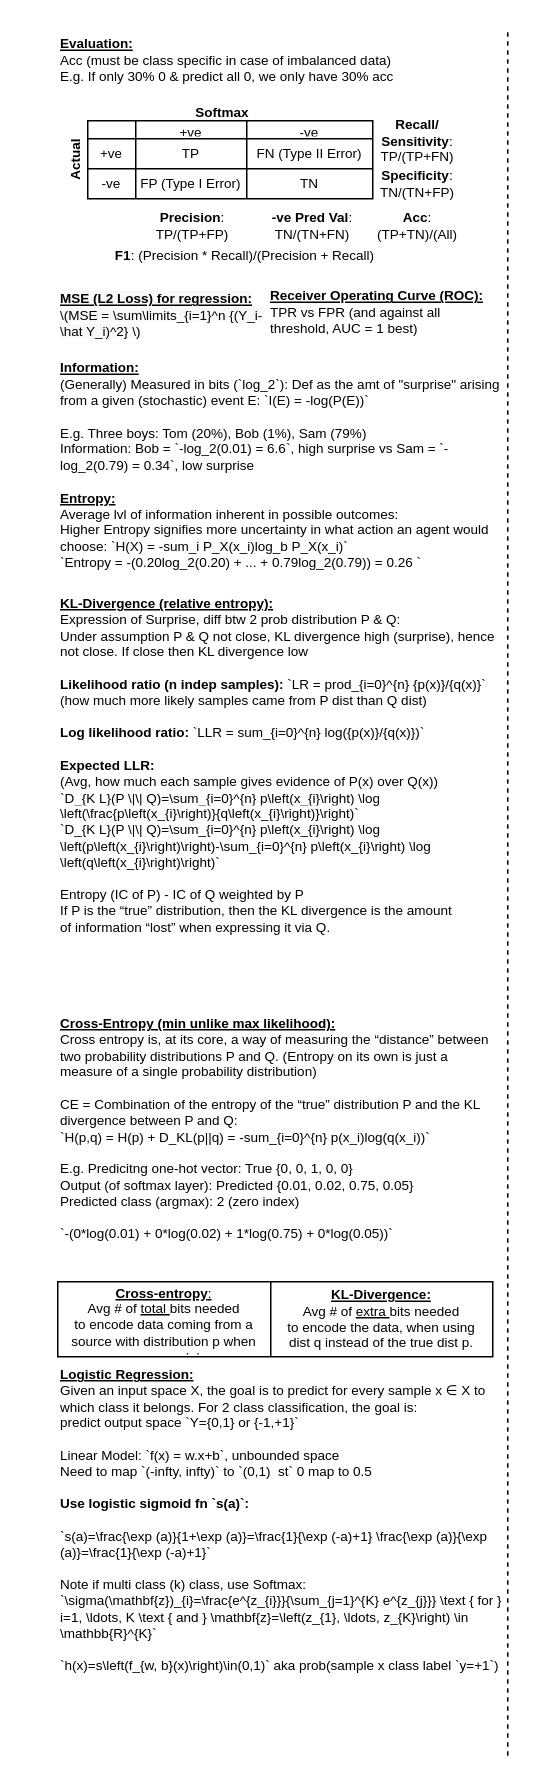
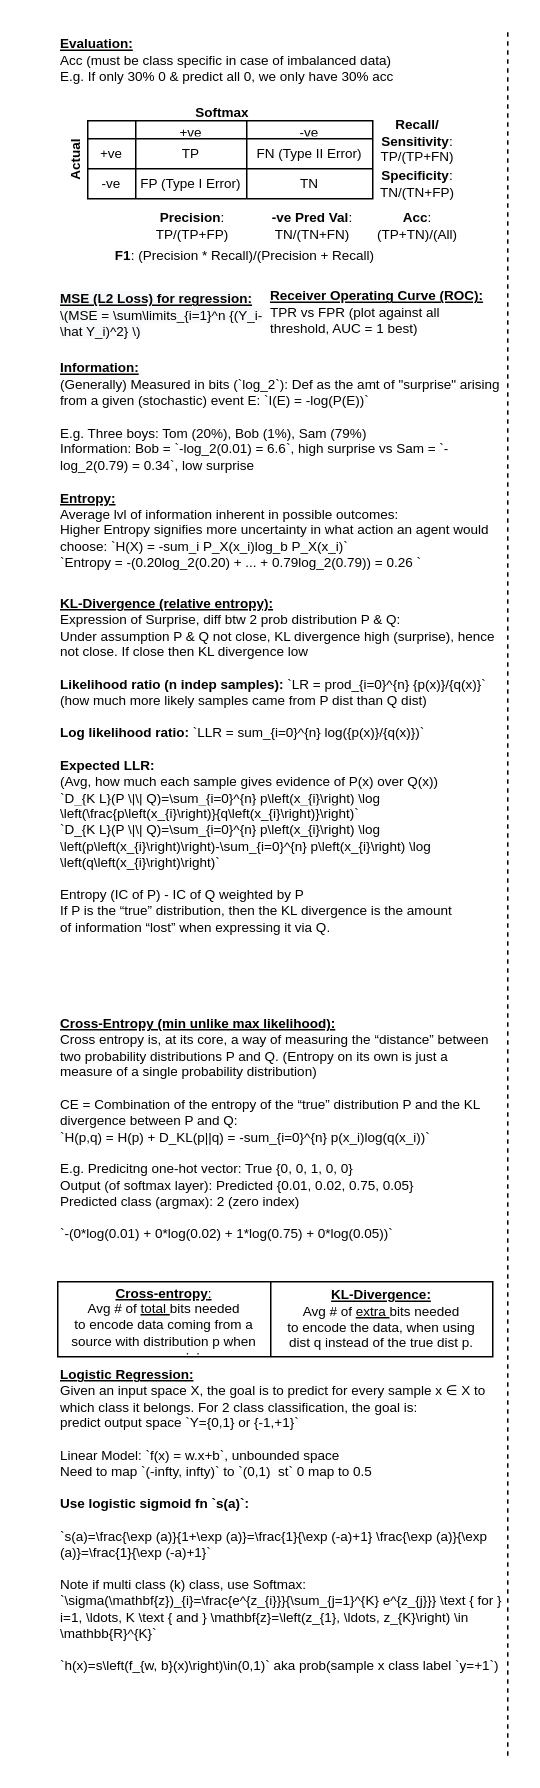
node "Receiver Operating Curve (ROC):TPR vs FPR (and against all threshold, AUC = 1 best)": label "Receiver Operating Curve (ROC):TPR vs FPR (and against all threshold, AUC = 1 best)" -> "Receiver Operating Curve (ROC):TPR vs FPR (plot against all threshold, AUC = 1 best)"
